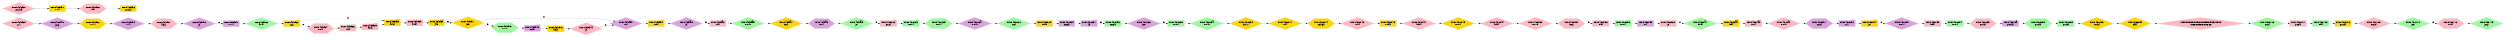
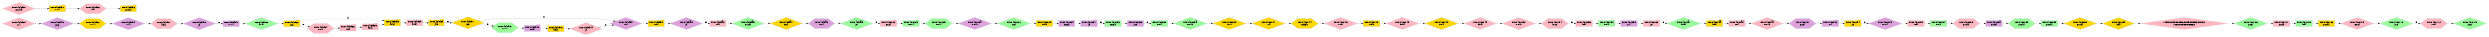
node "0x0046bfa5 movb": label "0x0046bfa5 movb" -> "0x0046bfa5 pushl"
node "0x0046c036 jne": shape diamond -> box
